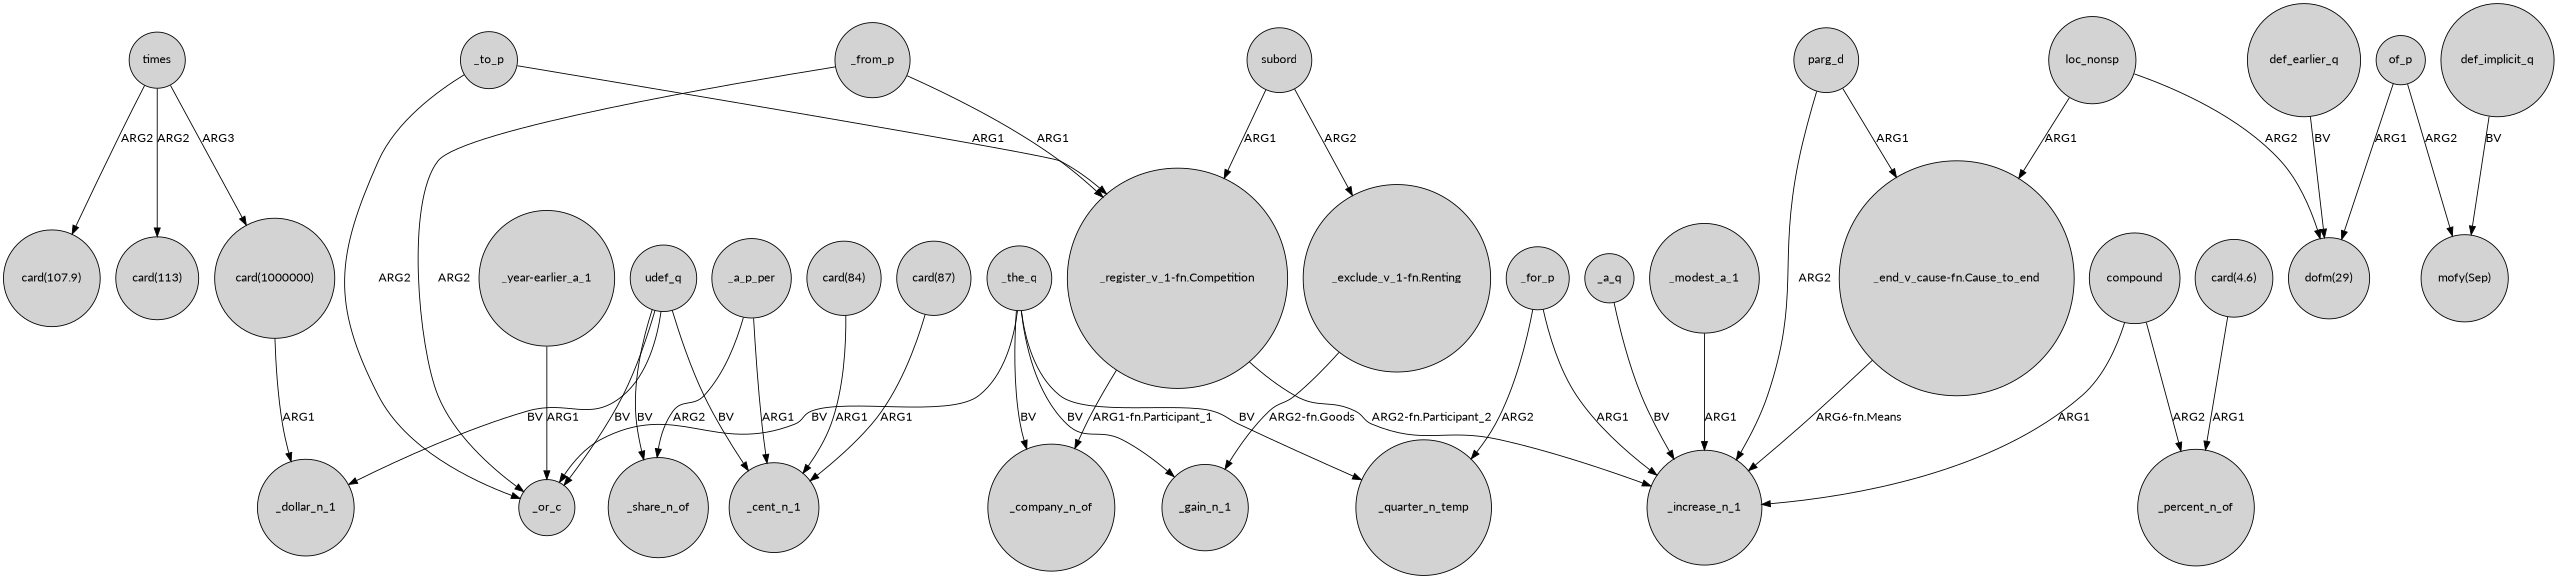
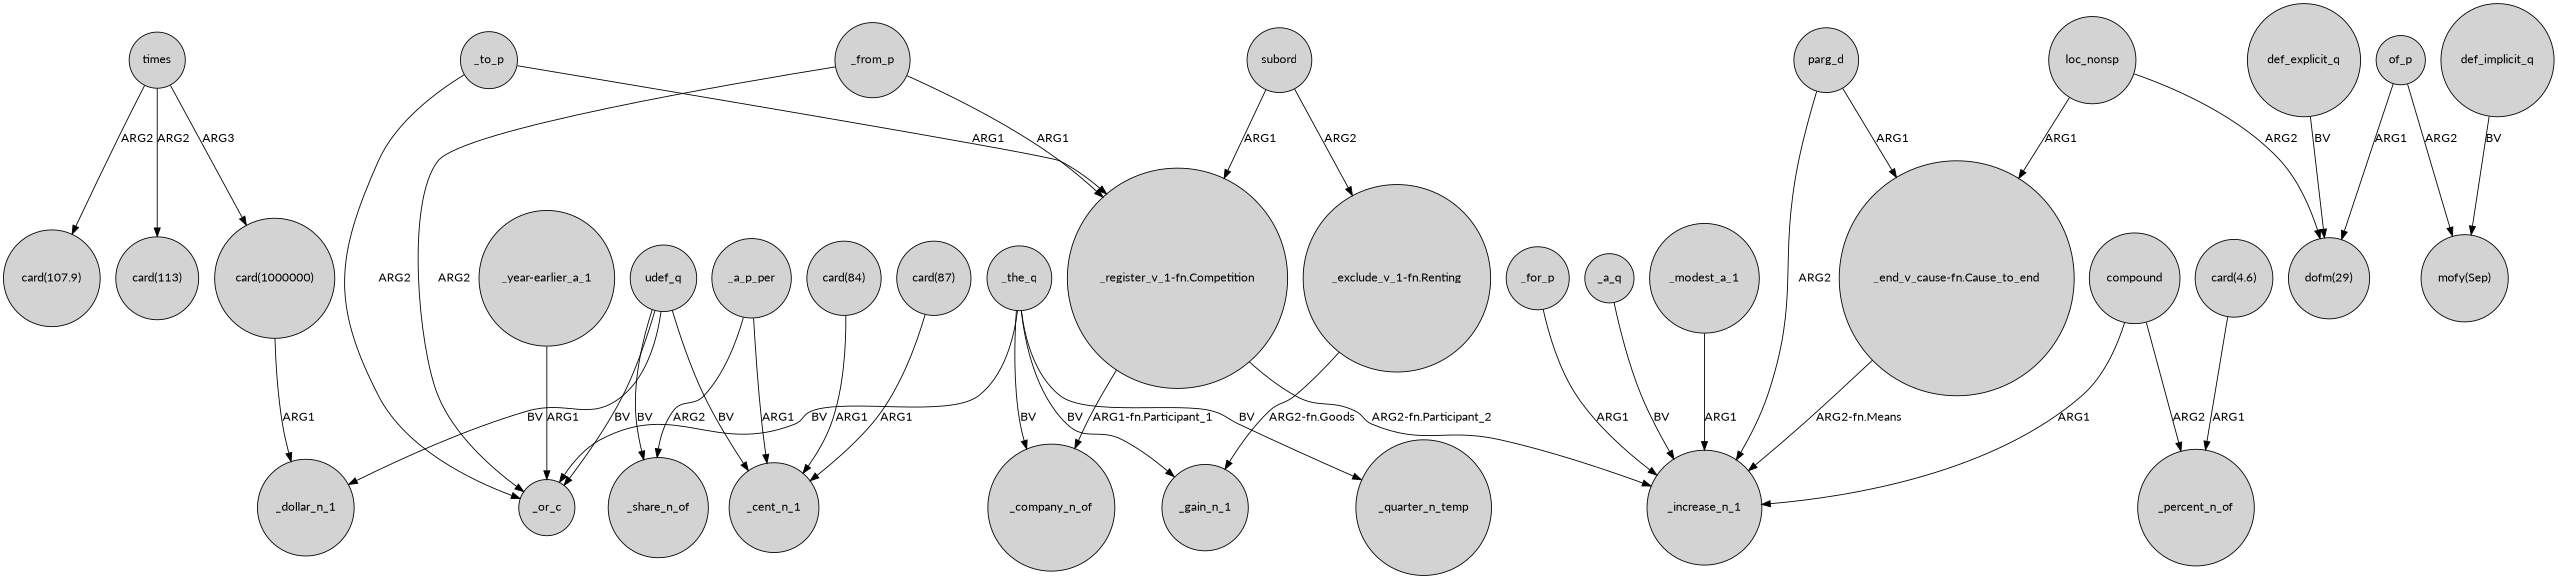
node "def_earlier_q": label "def_earlier_q" -> "def_explicit_q"
edge "_for_p" -> "_quarter_n_temp": removed, label "ARG2"
edge "_end_v_cause-fn.Cause_to_end" -> "_increase_n_1": label "ARG6-fn.Means" -> "ARG2-fn.Means"
